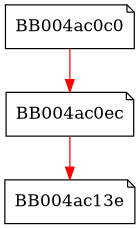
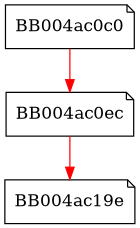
node "BB004ac13e": label "BB004ac13e" -> "BB004ac19e"
